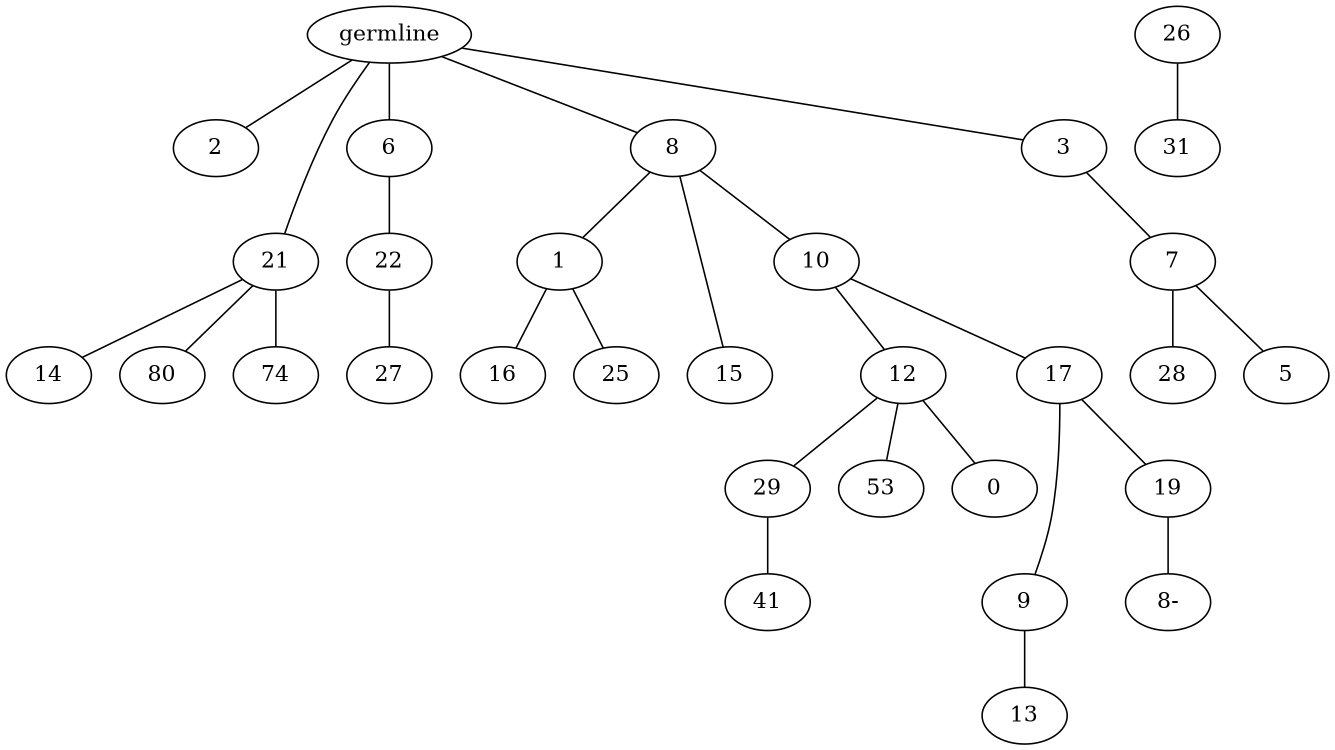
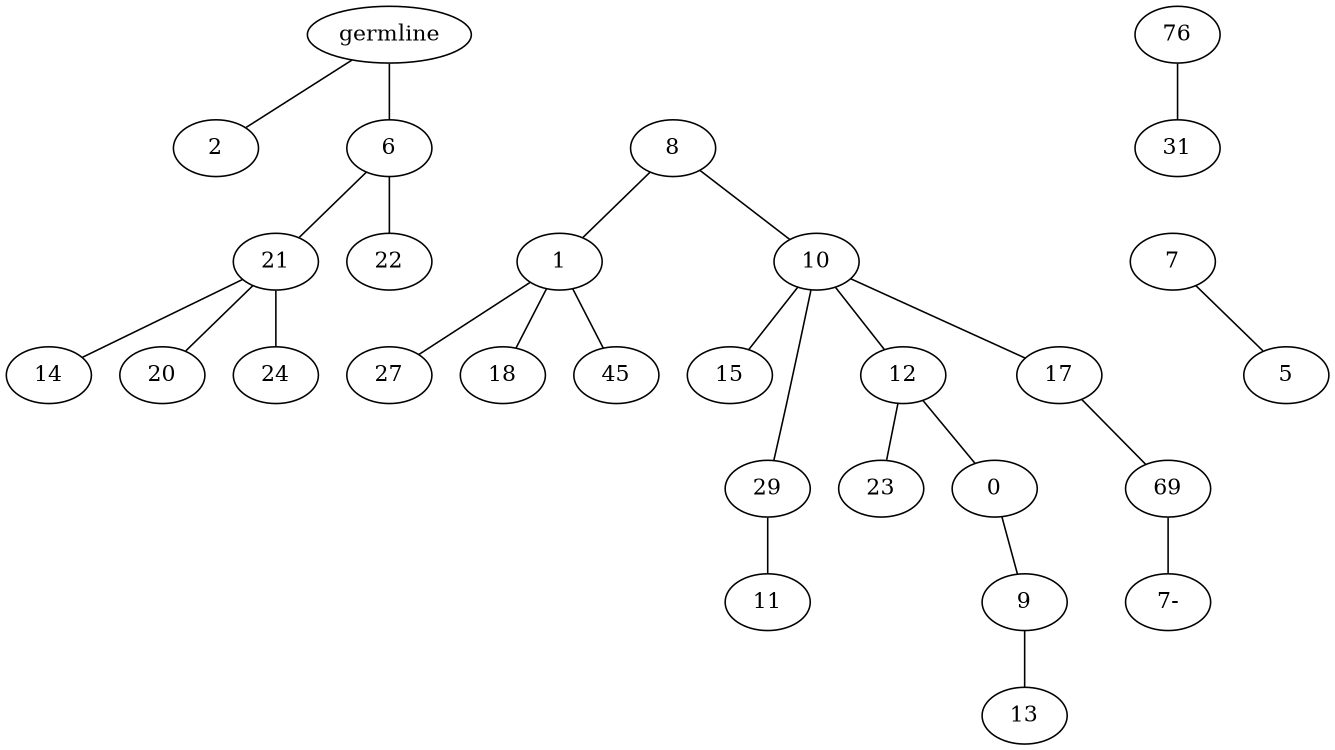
node "26": label "26" -> "76"
edge "germline" -- "8": removed
edge "germline" -- "21": now "6" -- "21"
node "3": removed
edge "8" -- "15": now "10" -- "15"
edge "22" -- "27": now "1" -- "27"
node "80": label "80" -> "20"
node "74": label "74" -> "24"
node "16": label "16" -> "18"
node "25": label "25" -> "45"
node "28": removed
edge "12" -- "29": now "10" -- "29"
node "53": label "53" -> "23"
node "19": label "19" -> "69"
edge "17" -- "9": now "0" -- "9"
node "41": label "41" -> "11"
node "8-": label "8-" -> "7-"
